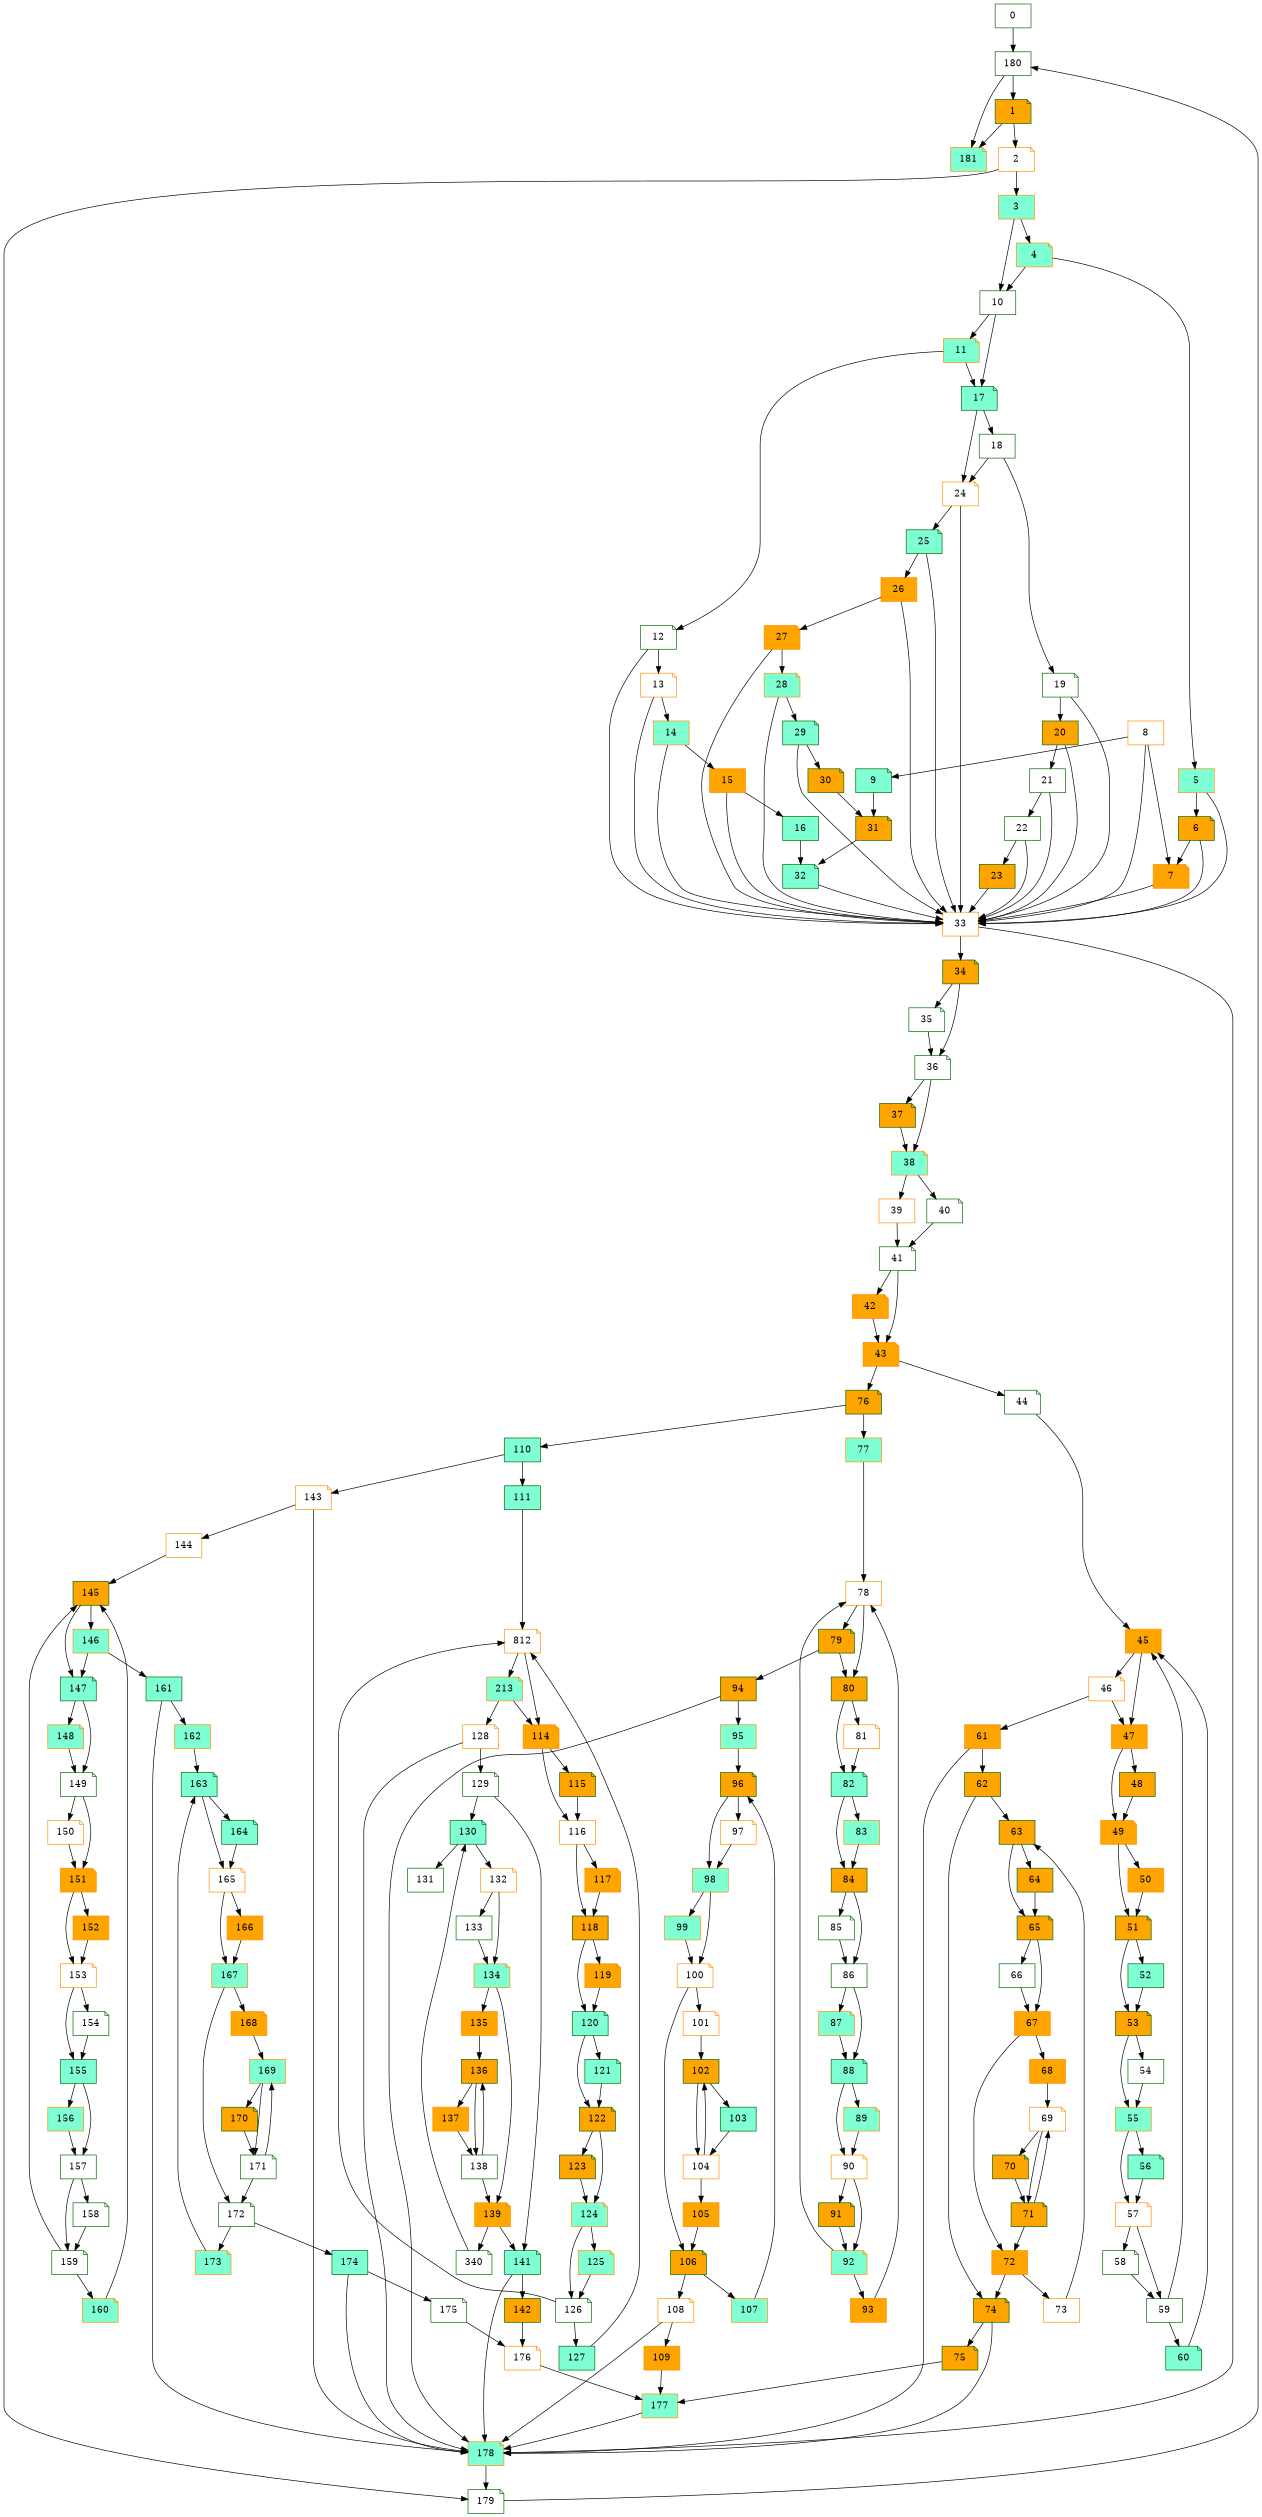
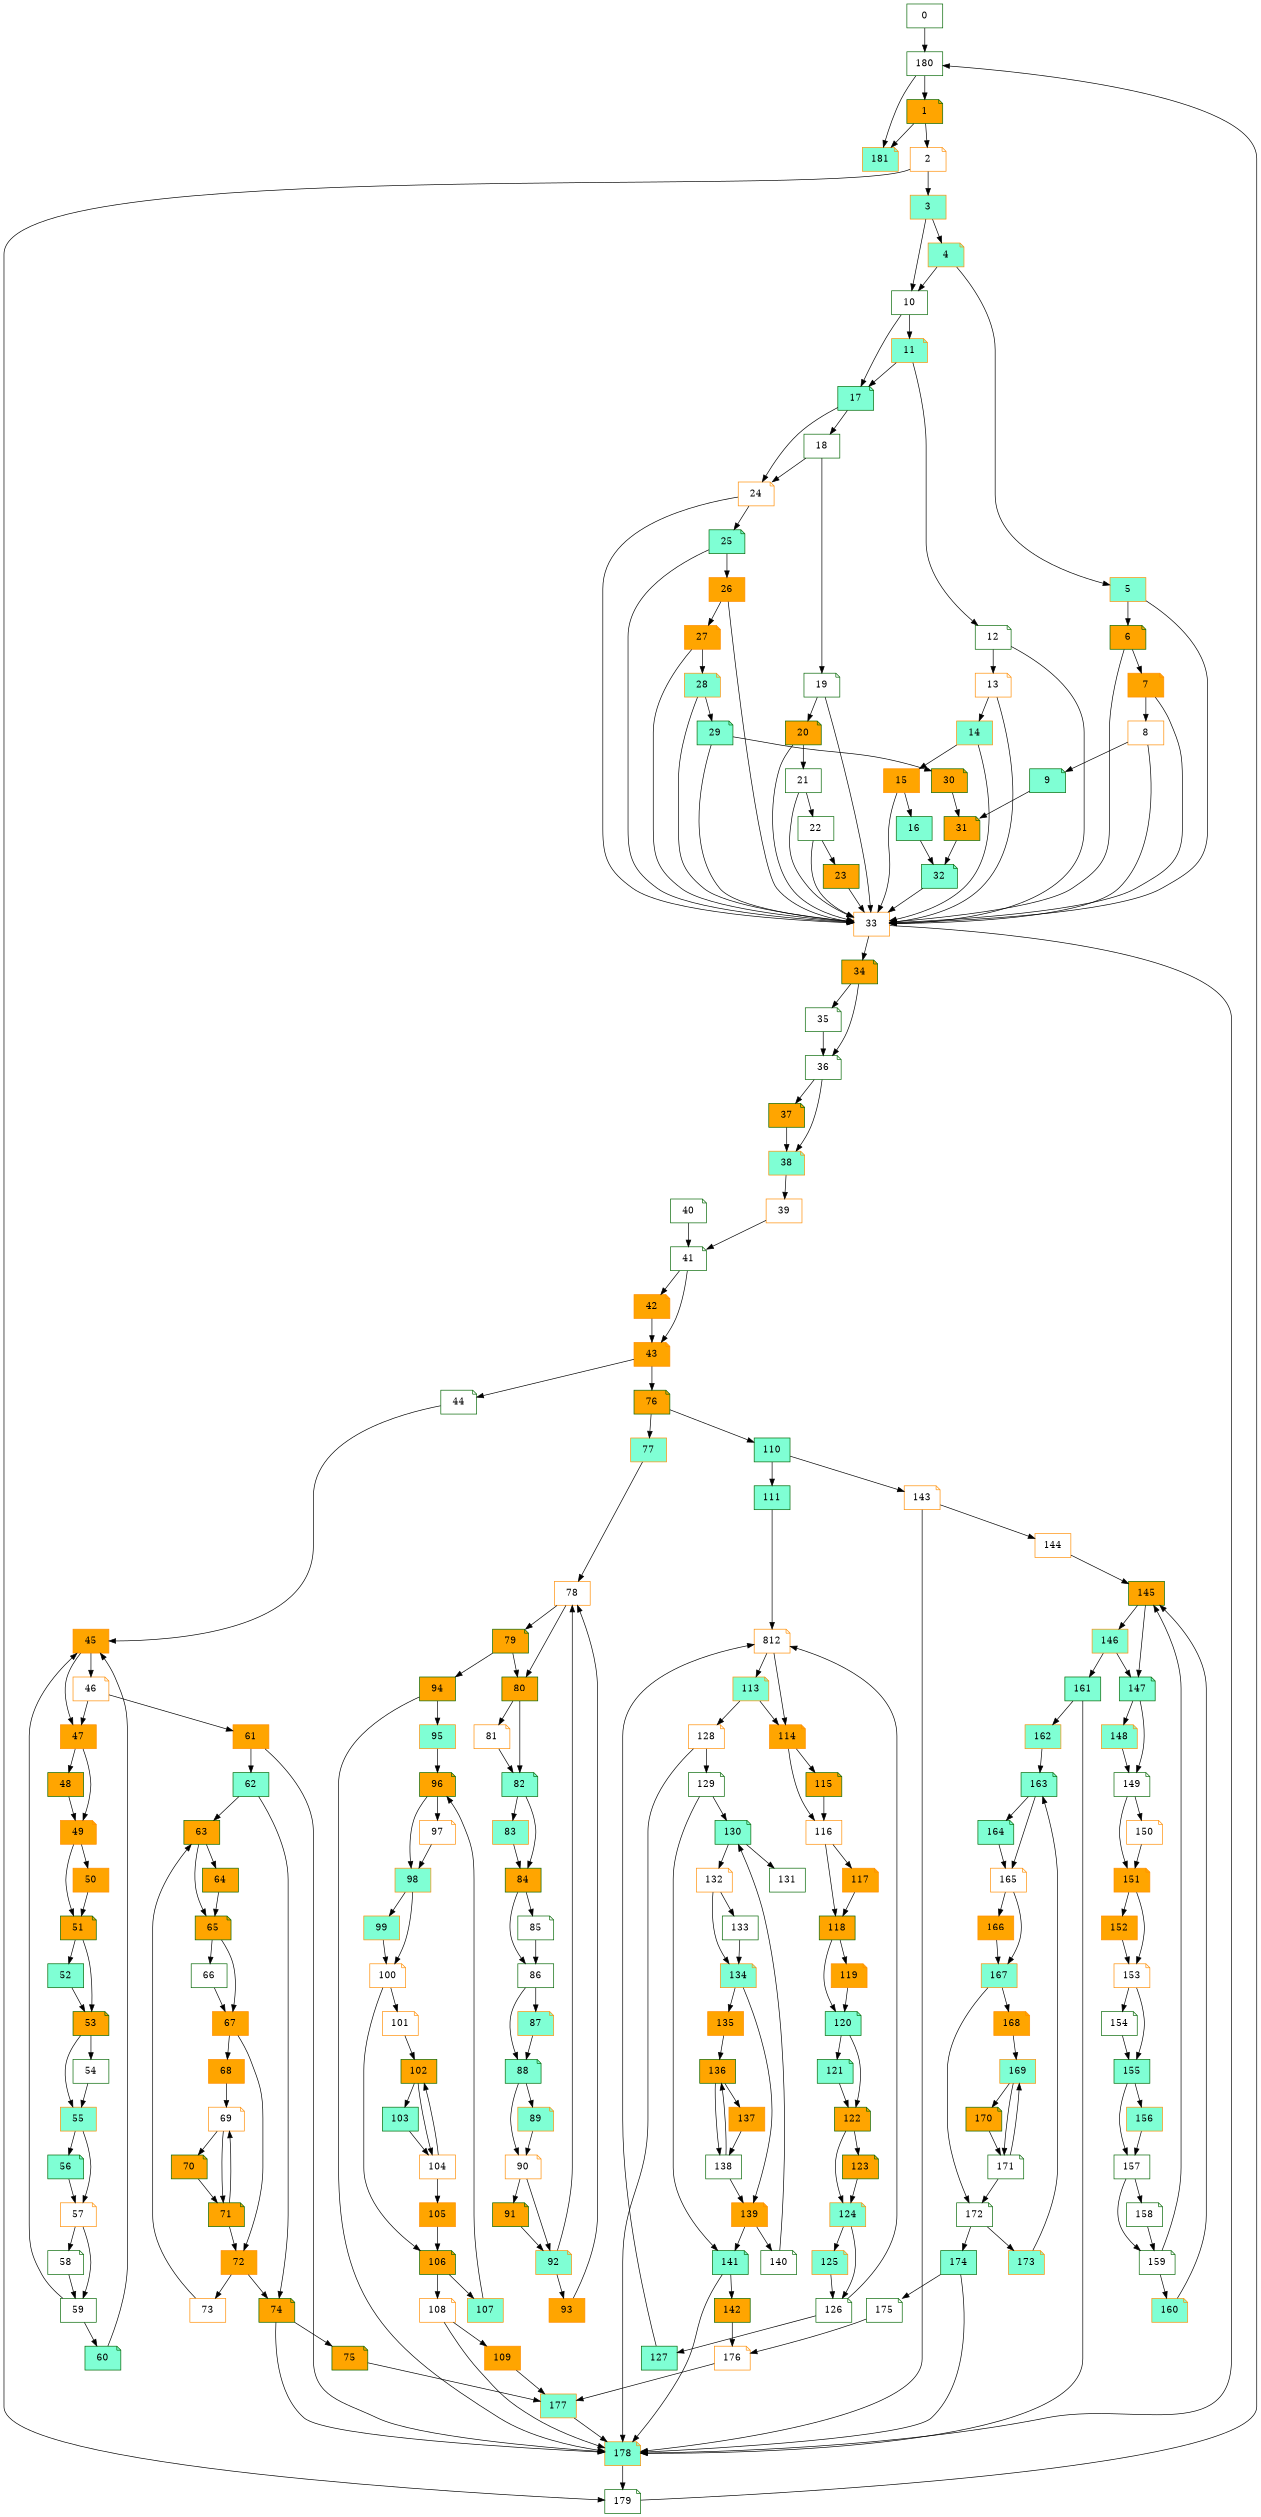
node "20": shape box -> note
edge "8" -> "7": reversed
edge "38" -> "40": removed
node "213": label "213" -> "113"
node "62": fillcolor orange -> aquamarine
node "340": label "340" -> "140"
